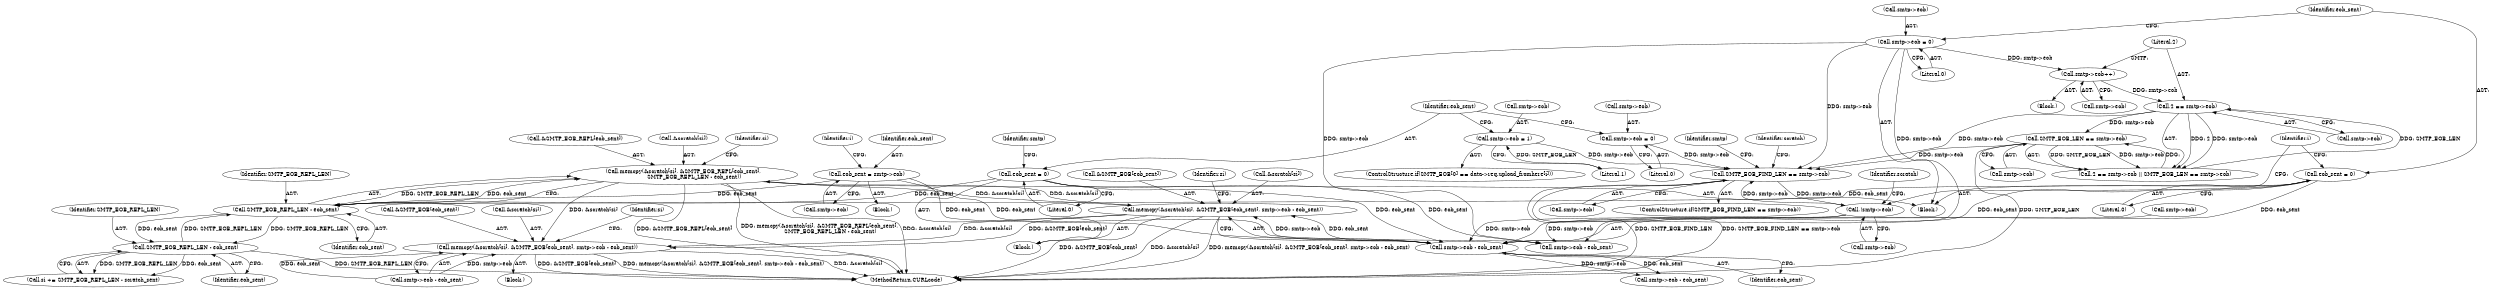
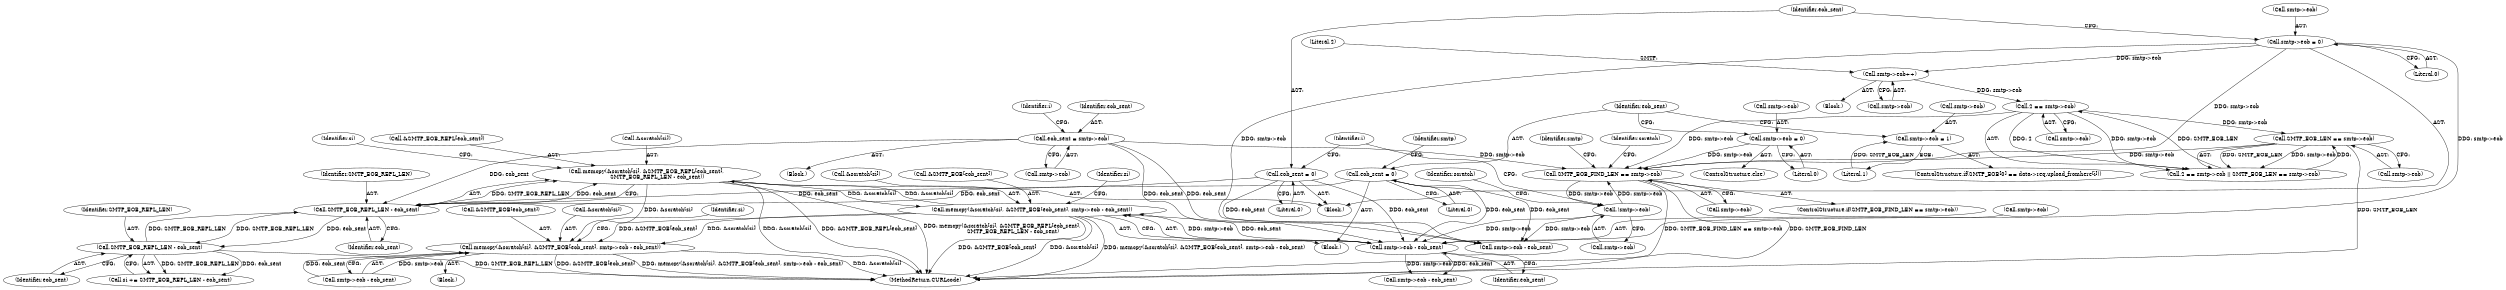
edge "(Literal,2)" -> "(Call,2 == smtp->eob)": removed, label "AST:"
edge "(Call,smtp->eob = 1)" -> "(Literal,1)": label "CFG: " -> "EOB: "
edge "(Call,smtp->eob = 1)" -> "(Call,SMTP_EOB_FIND_LEN == smtp->eob)": now "(Call,eob_sent = smtp->eob)" -> "(Call,SMTP_EOB_FIND_LEN == smtp->eob)"
node "(ControlStructure,else)": added
node "(Call,si += SMTP_EOB_REPL_LEN - scratch_sent)": label "(Call,si += SMTP_EOB_REPL_LEN - scratch_sent)" -> "(Call,si += SMTP_EOB_REPL_LEN - eob_sent)"
